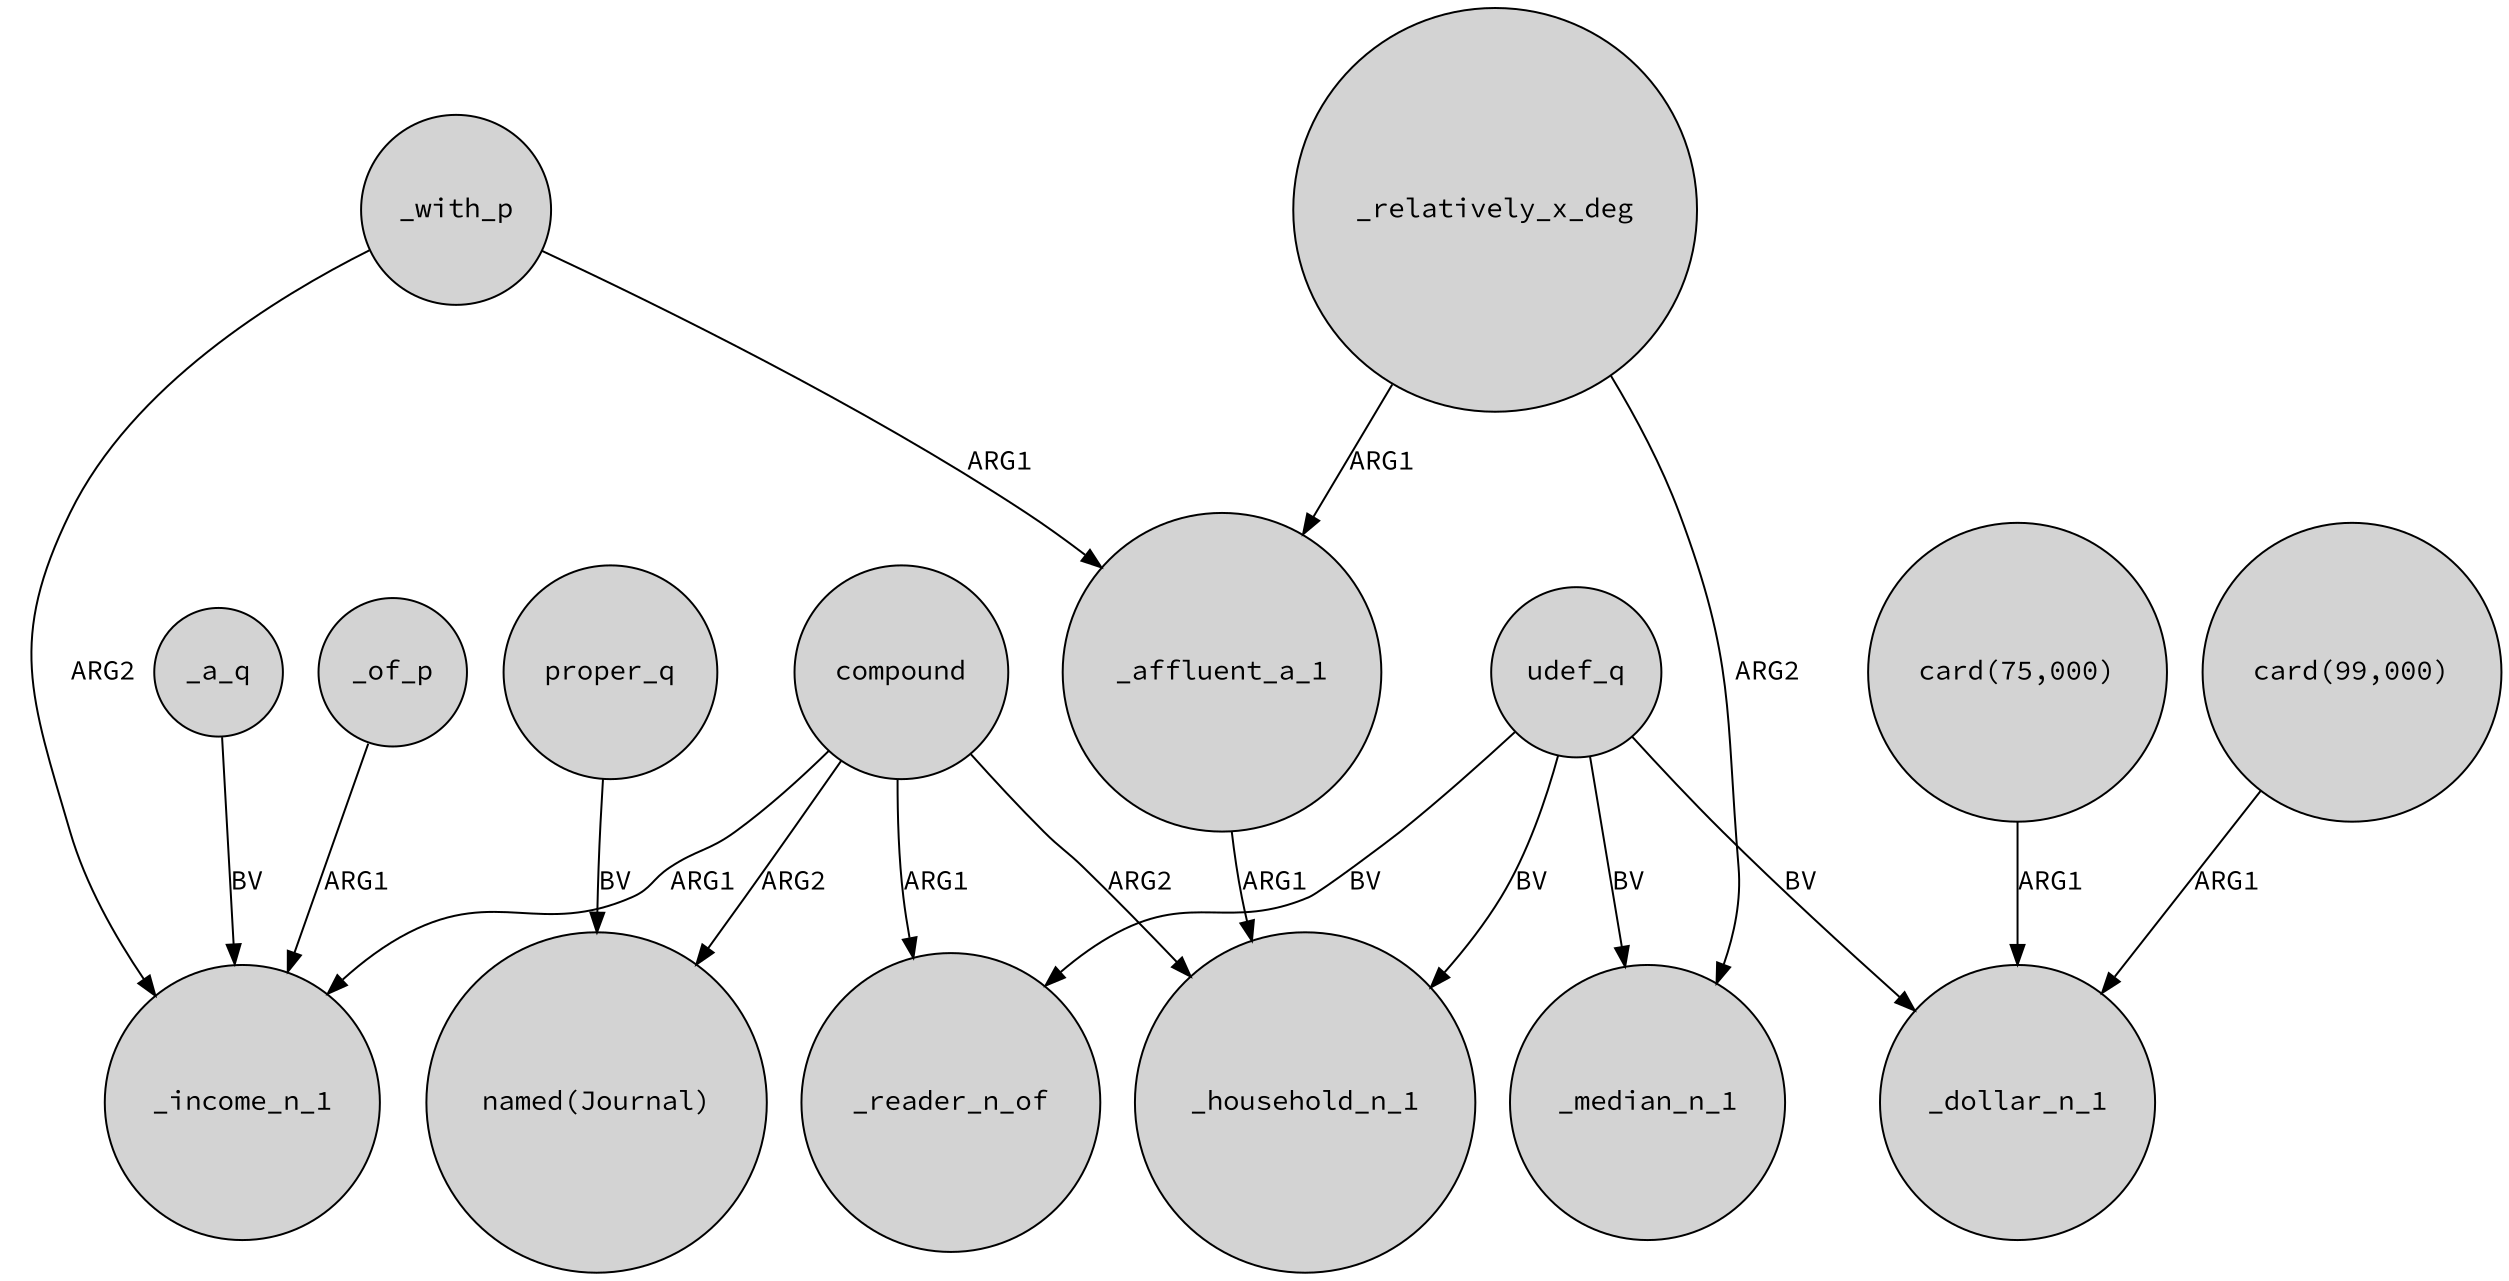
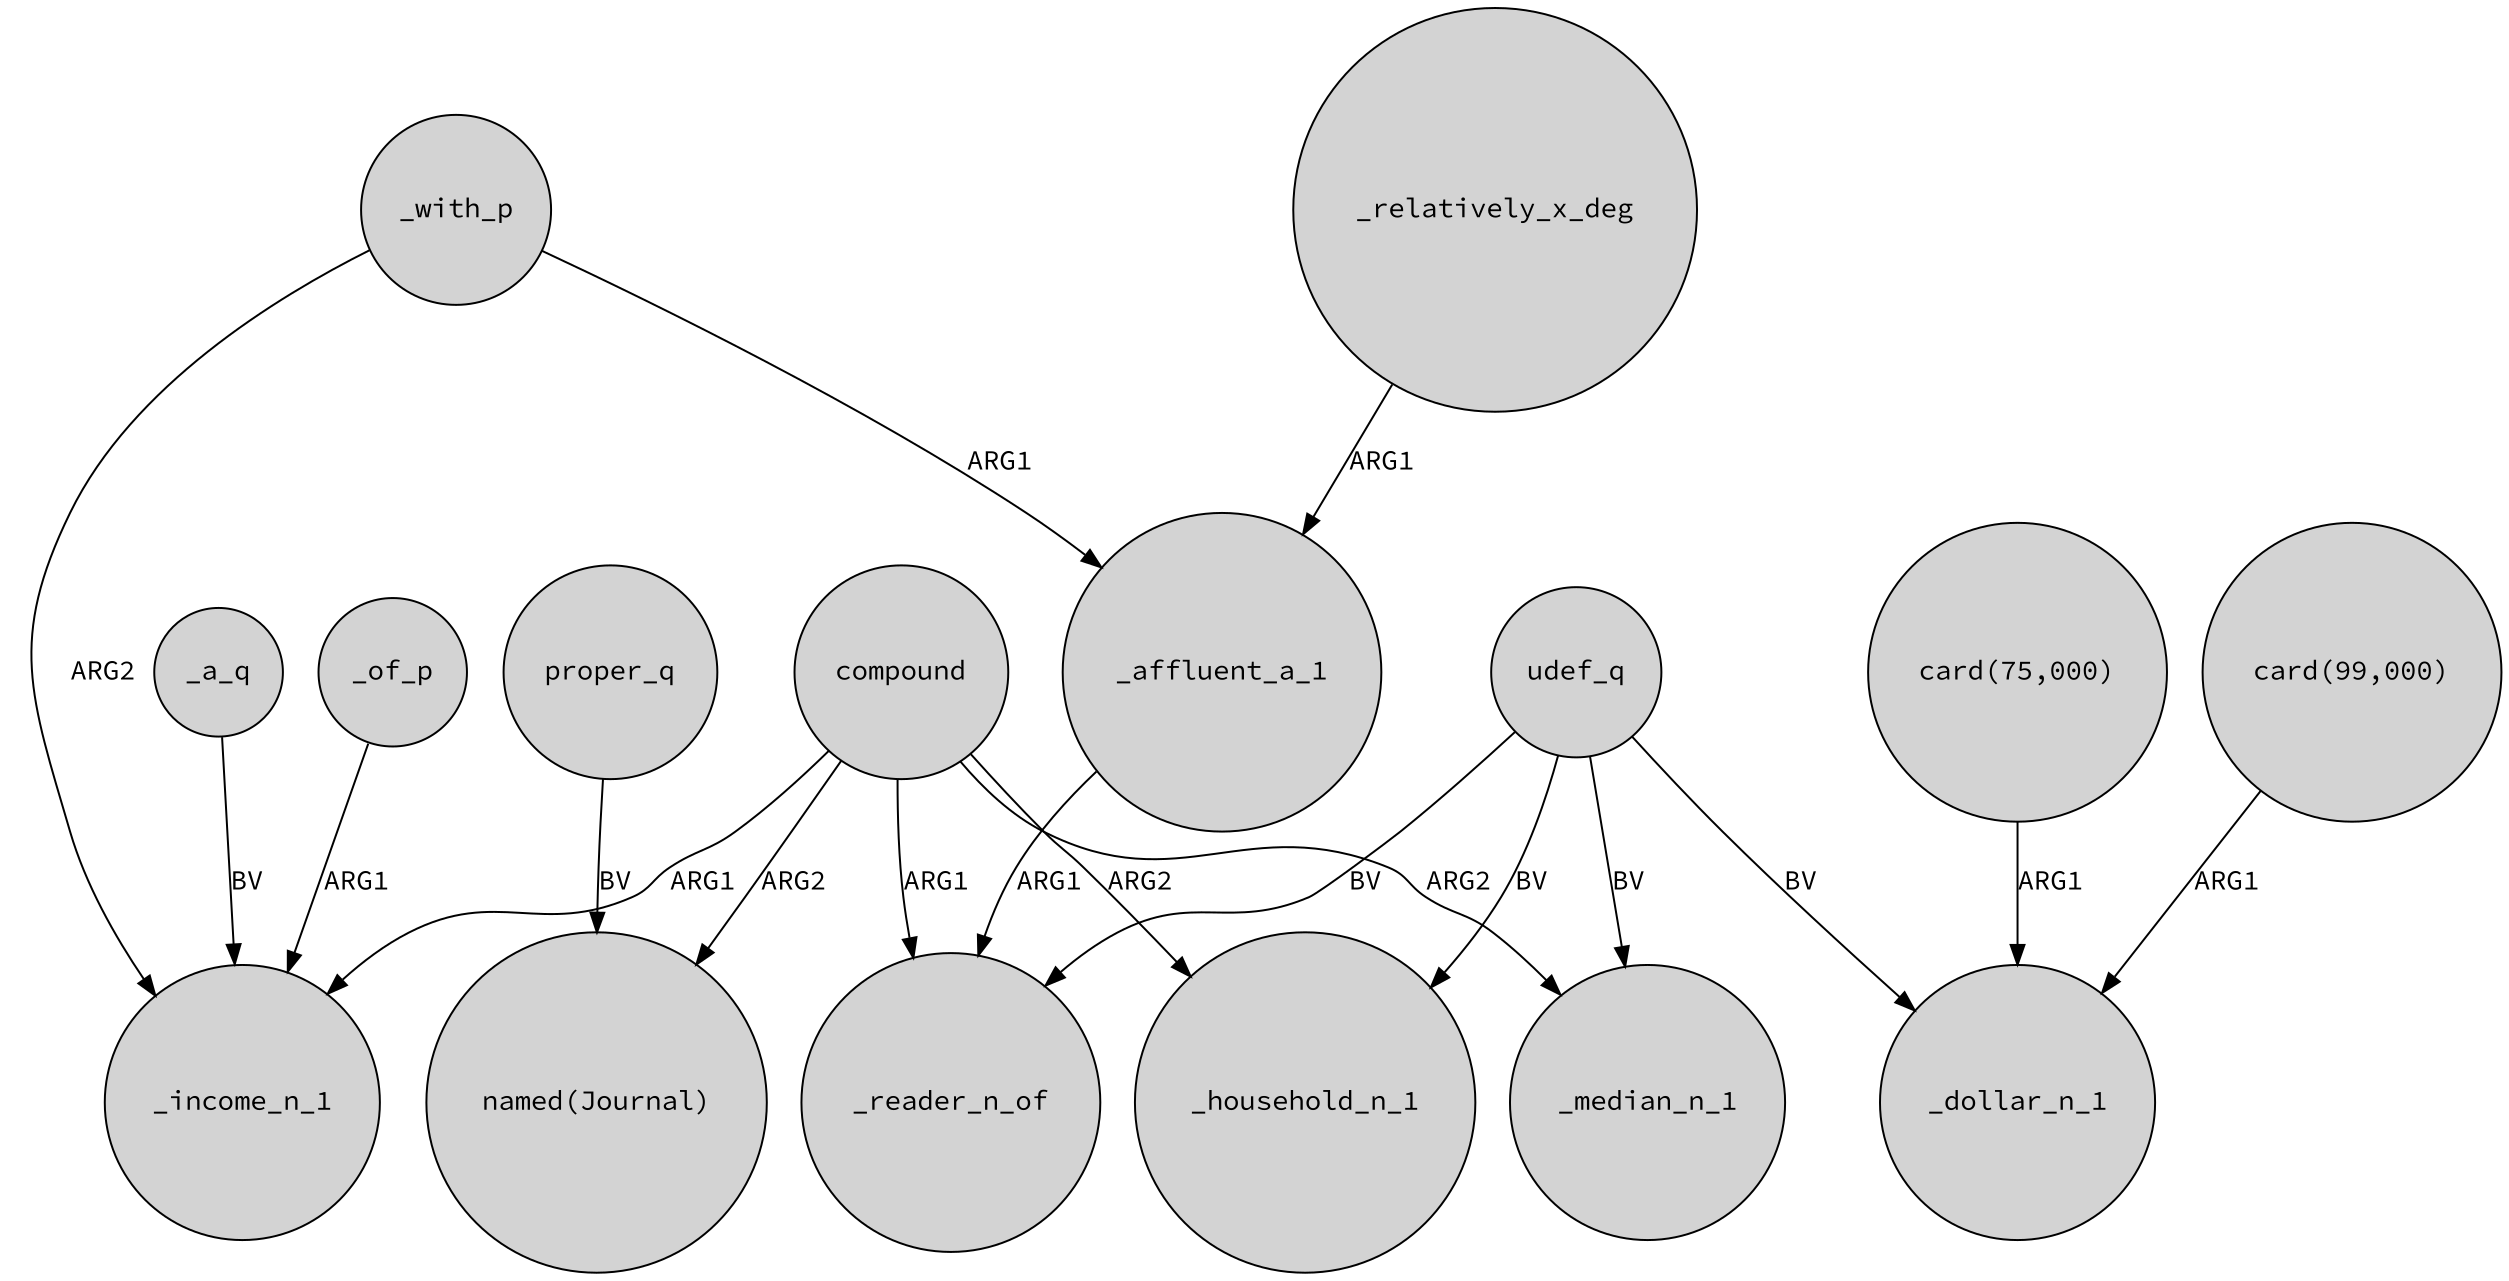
edge "_relatively_x_deg" -> "_median_n_1": now "compound" -> "_median_n_1"
edge "_affluent_a_1" -> "_household_n_1": now "_affluent_a_1" -> "_reader_n_of"
